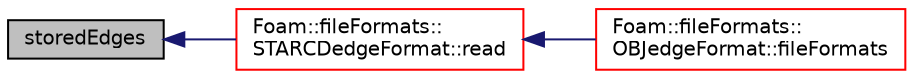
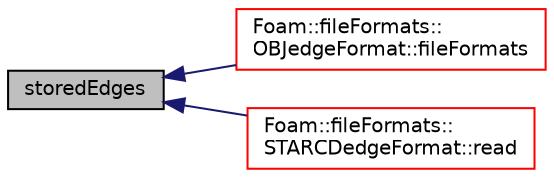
edge "Foam::fileFormats:: OBJedgeFormat::fileFormats" -> "Foam::fileFormats:: STARCDedgeFormat::read": now "Foam::fileFormats:: OBJedgeFormat::fileFormats" -> "storedEdges"
